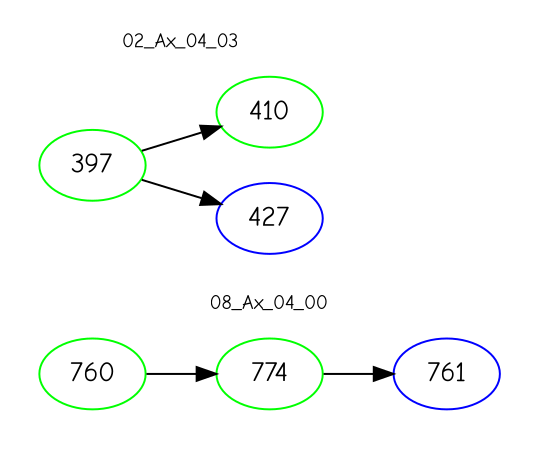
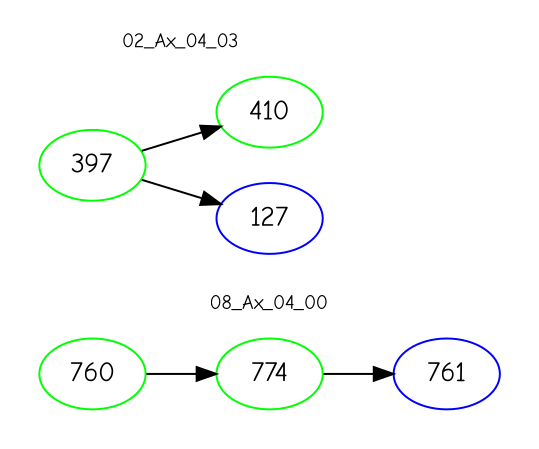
node "427": label "427" -> "127"
